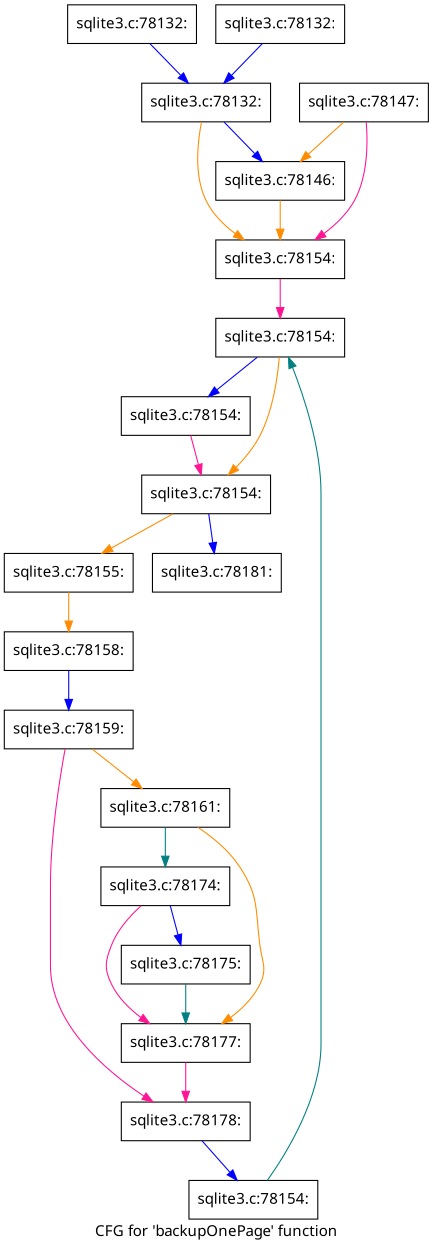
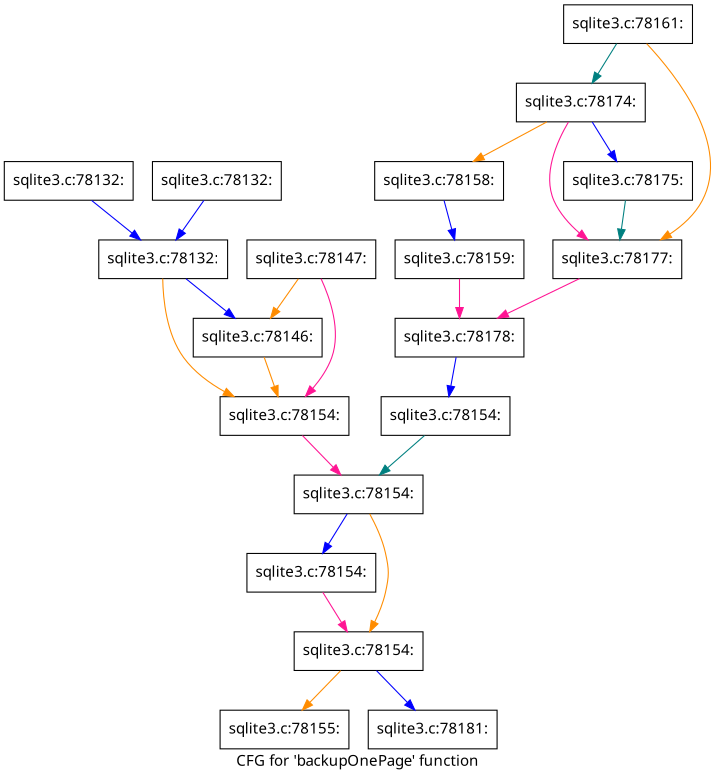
edge "sqlite3.c:78155:" -> "sqlite3.c:78158:": now "sqlite3.c:78174:" -> "sqlite3.c:78158:"
edge "sqlite3.c:78159:" -> "sqlite3.c:78161:": removed
